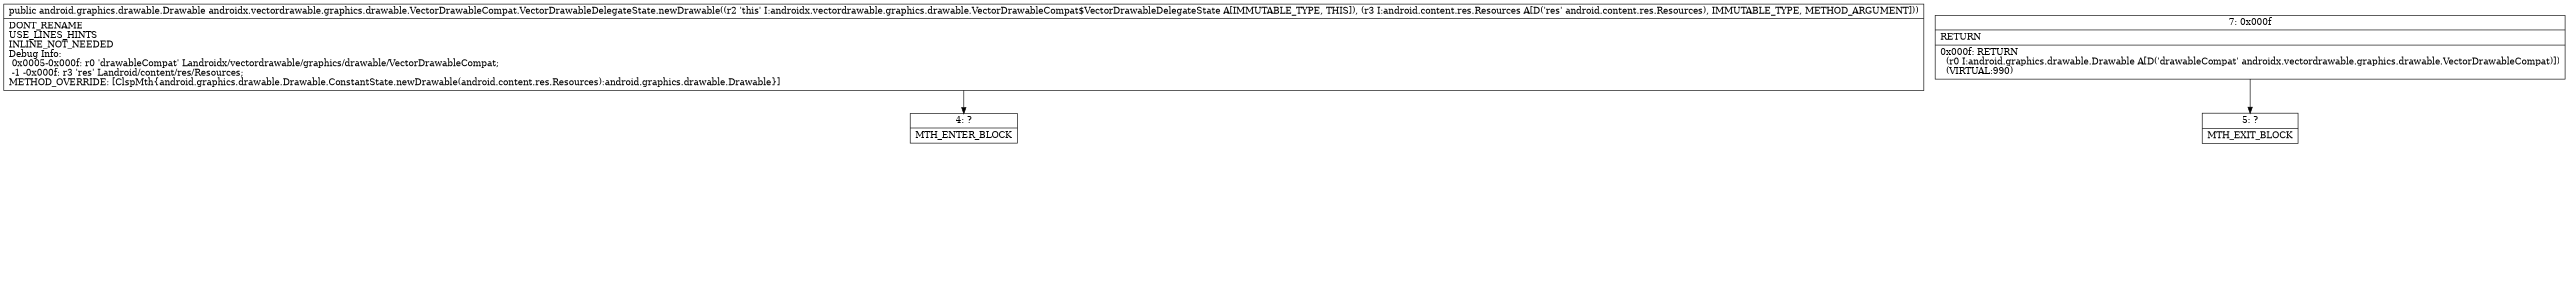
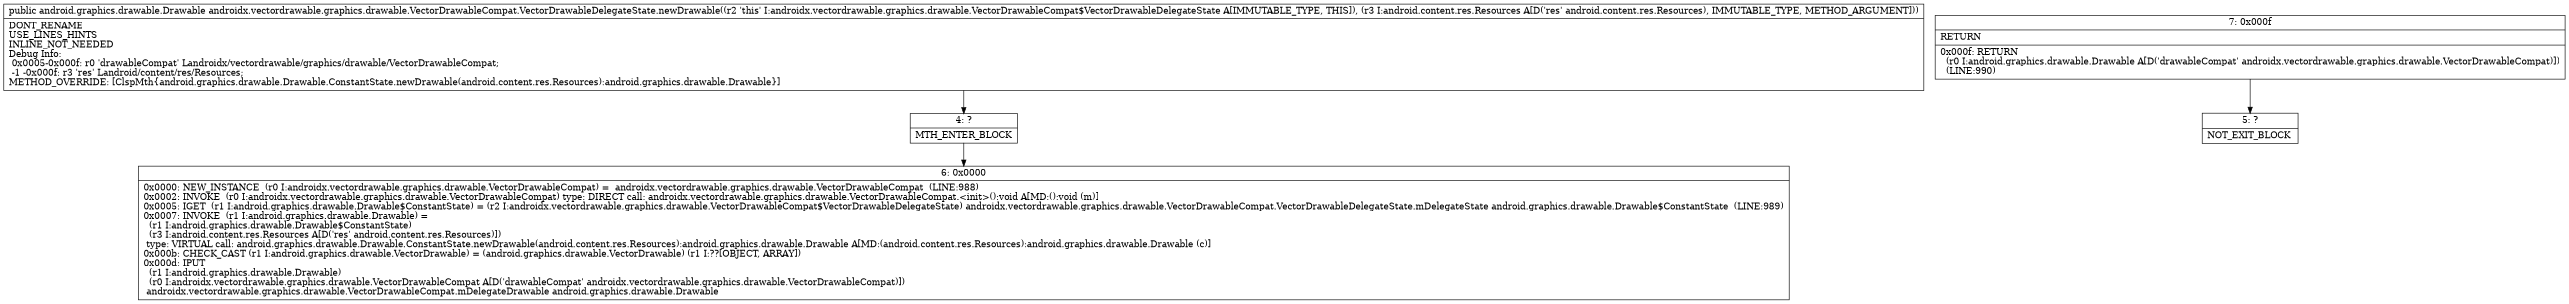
node "7: 0x000f": text "(VIRTUAL:990)" -> "(LINE:990)"
node "5: ?": text "MTH_EXIT_BLOCK" -> "NOT_EXIT_BLOCK"
node "6: 0x0000": added
